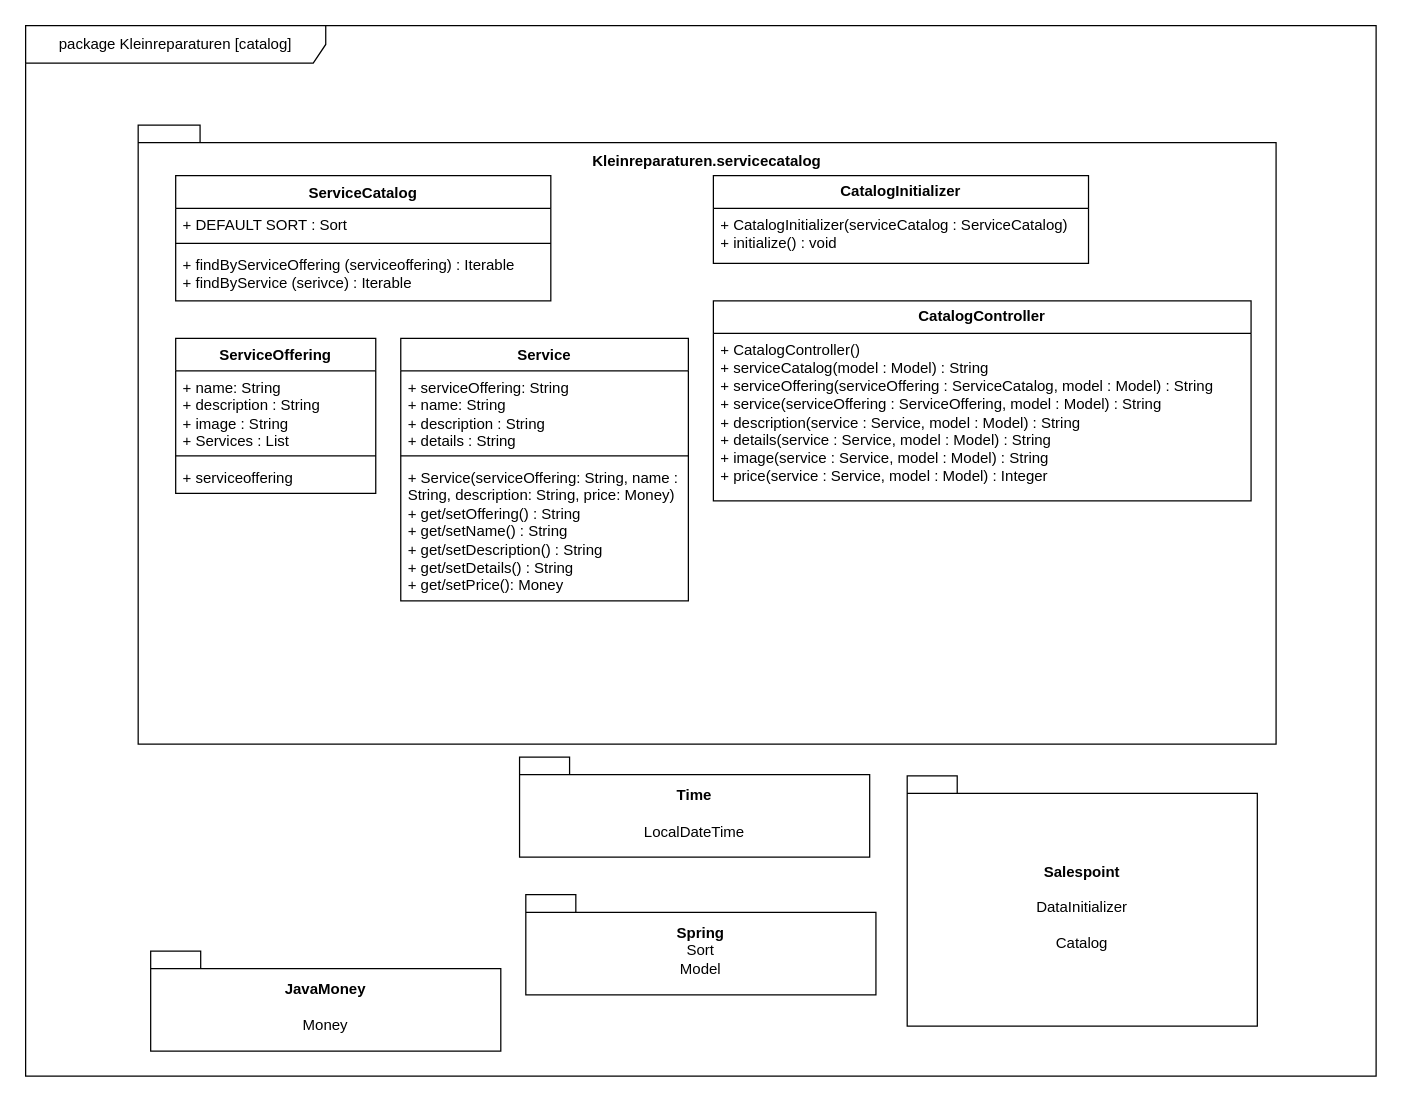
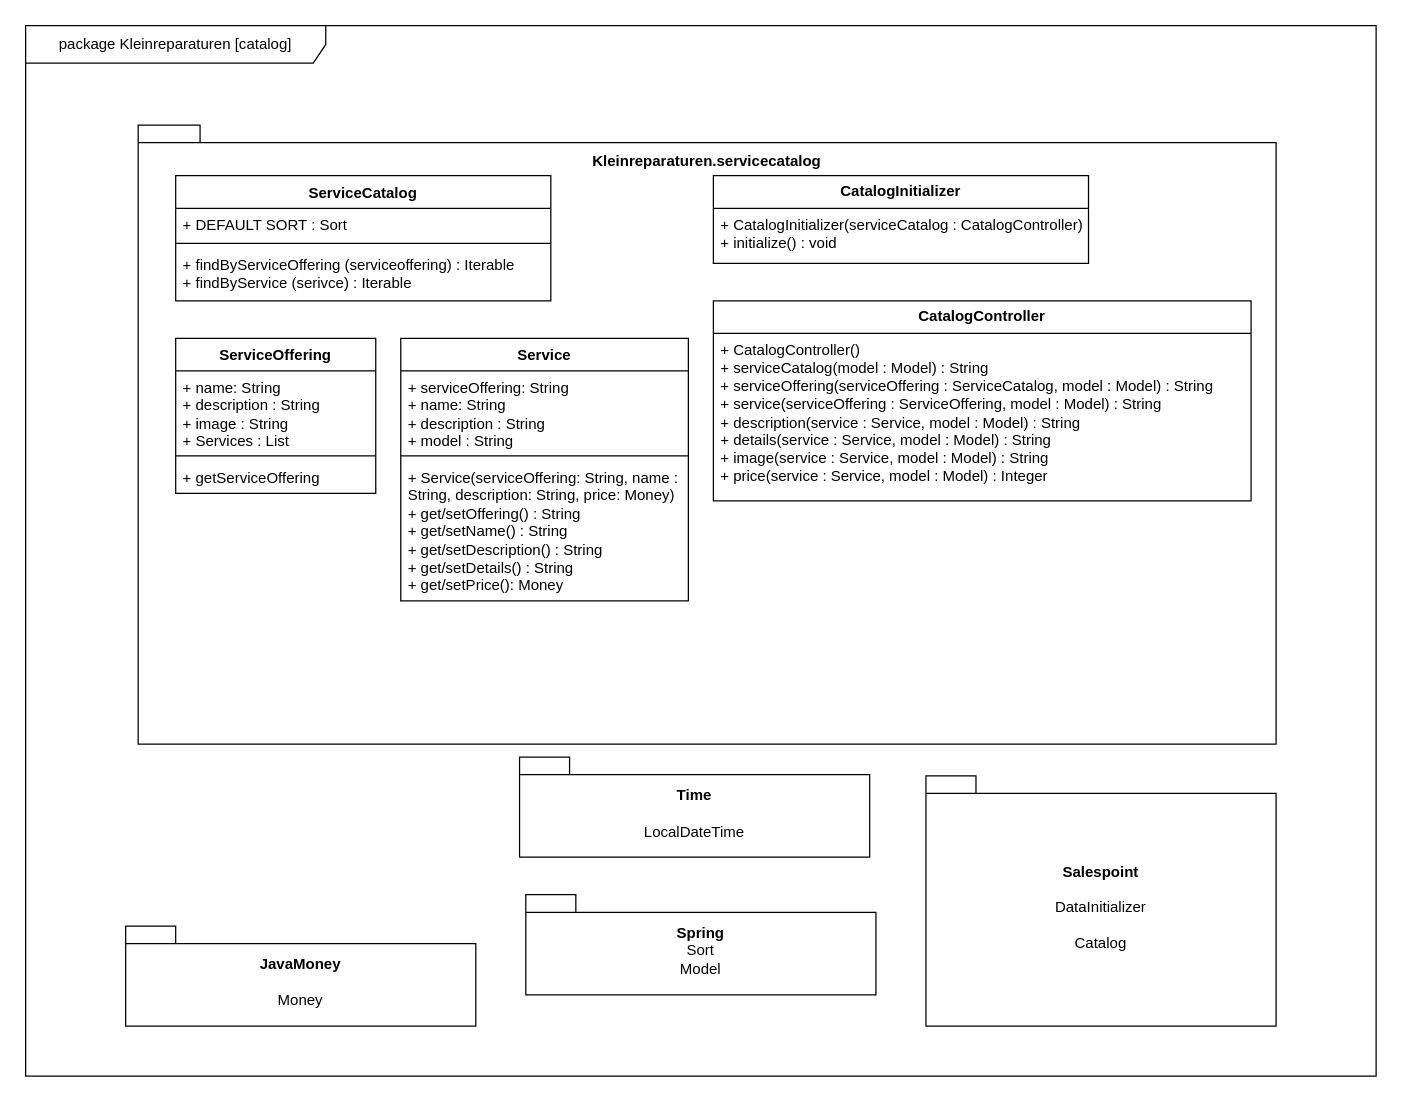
node "+ CatalogInitializer(serviceCatalog : ServiceCatalog) + initialize() : void": label "+ CatalogInitializer(serviceCatalog : ServiceCatalog) + initialize() : void" -> "+ CatalogInitializer(serviceCatalog : CatalogController) + initialize() : void"
node "+ serviceOffering: String + name: String + description : String + details : String": label "+ serviceOffering: String + name: String + description : String + details : String" -> "+ serviceOffering: String + name: String + description : String + model : String"
node "+ serviceoffering": label "+ serviceoffering" -> "+ getServiceOffering"
node "Salespoint DataInitializer Catalog": moved (1082, 901) -> (1101, 901)
node "JavaMoney Money": moved (326, 1001) -> (301, 976)
